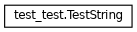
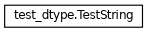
node "test_test.TestString": label "test_test.TestString" -> "test_dtype.TestString"
